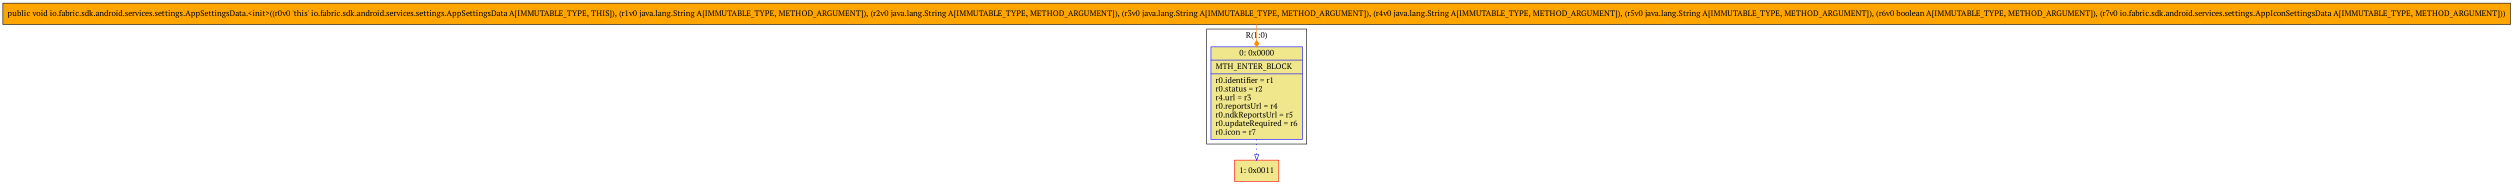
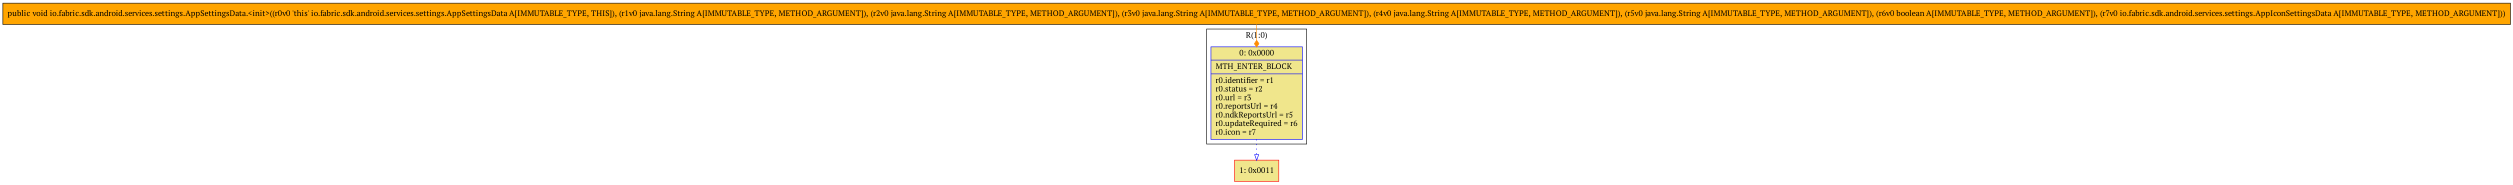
node "0: 0x0000": text "r4.url = r3" -> "r0.url = r3"
